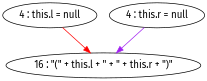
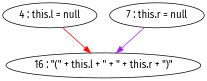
node "4 : this.r = null": label "4 : this.r = null" -> "7 : this.r = null"
